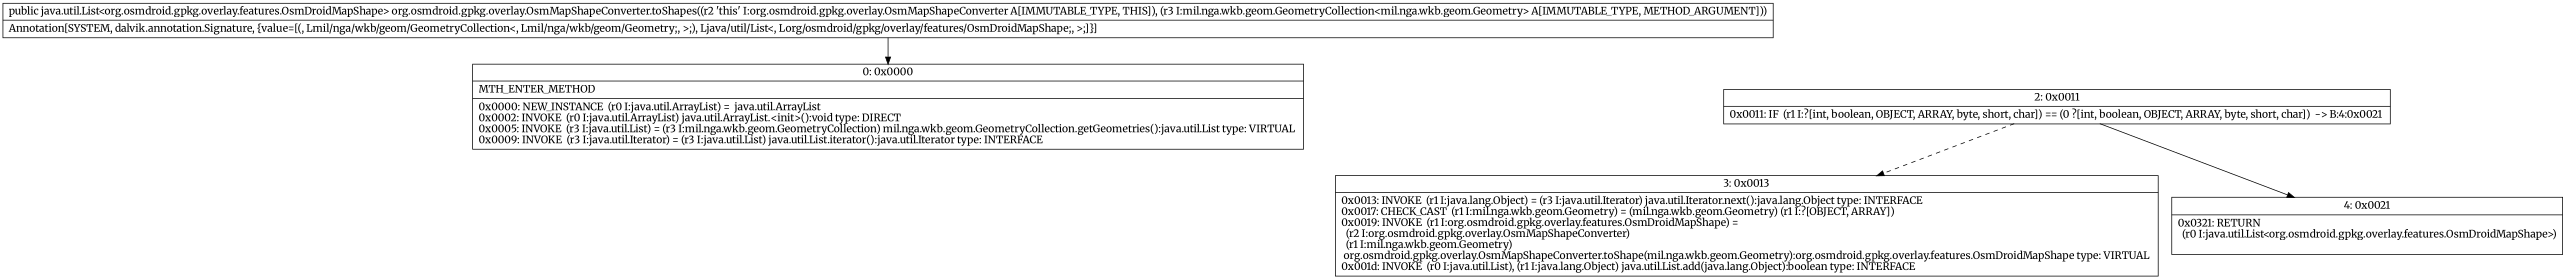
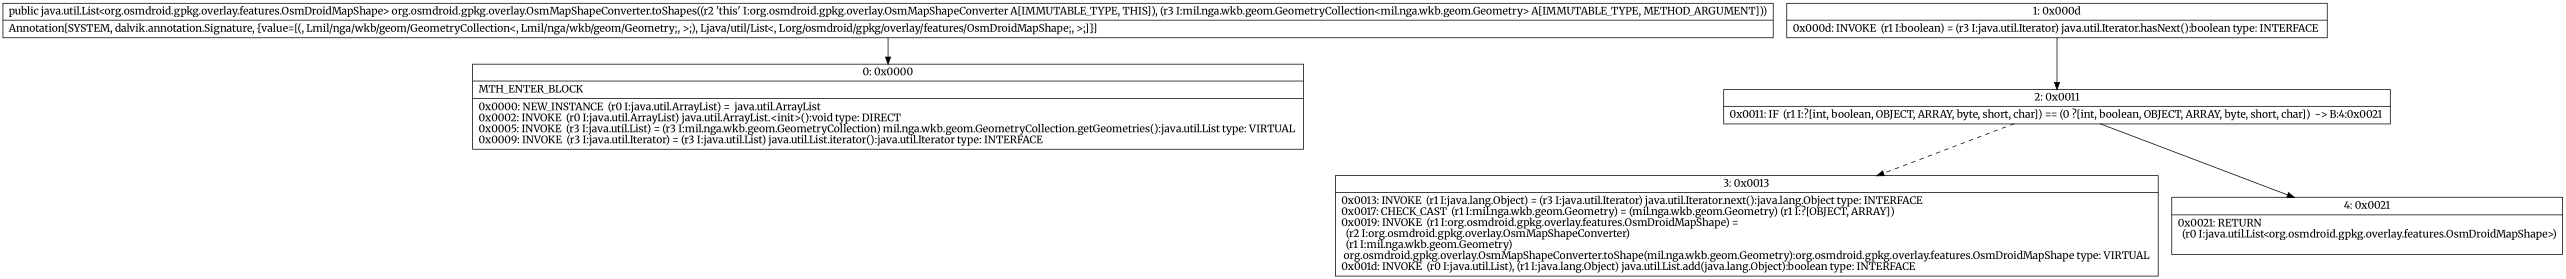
node "1: 0x000d": added
node "0: 0x0000": text "MTH_ENTER_METHOD" -> "MTH_ENTER_BLOCK"
node "4: 0x0021": text "0x0321: RETURN" -> "0x0021: RETURN"
